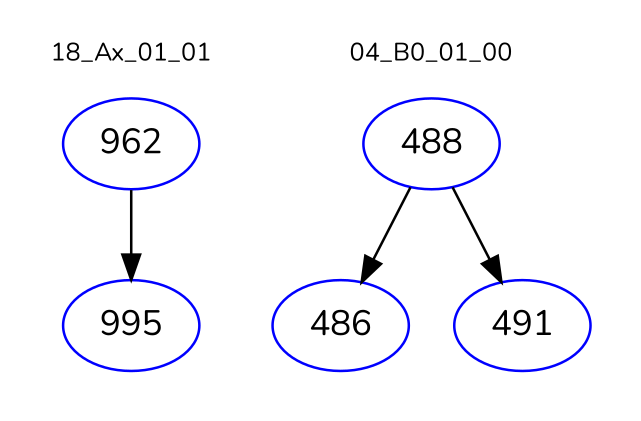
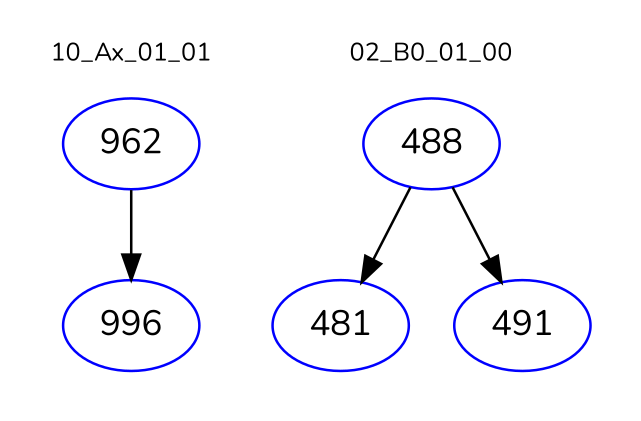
cluster "18_Ax_01_01": label "18_Ax_01_01" -> "10_Ax_01_01"
cluster "04_B0_01_00": label "04_B0_01_00" -> "02_B0_01_00"
node "995": label "995" -> "996"
node "486": label "486" -> "481"
